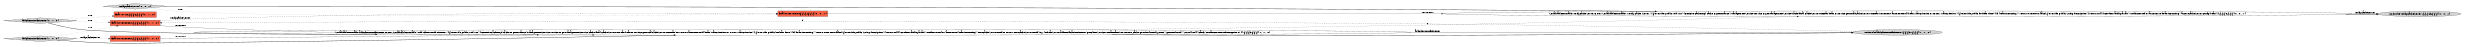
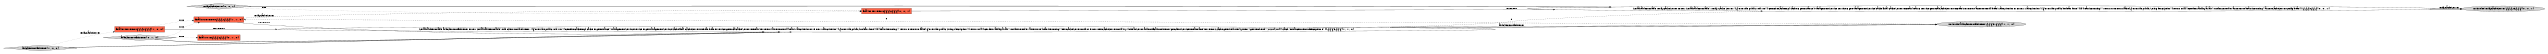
edge "addClientNotifListener['1', '0', '0']" -> "final int serverPort@@@2@@@['1', '1', '0']": now "final int serverPort@@@2@@@['1', '0', '0']" -> "final int serverPort@@@2@@@['1', '1', '0']"
